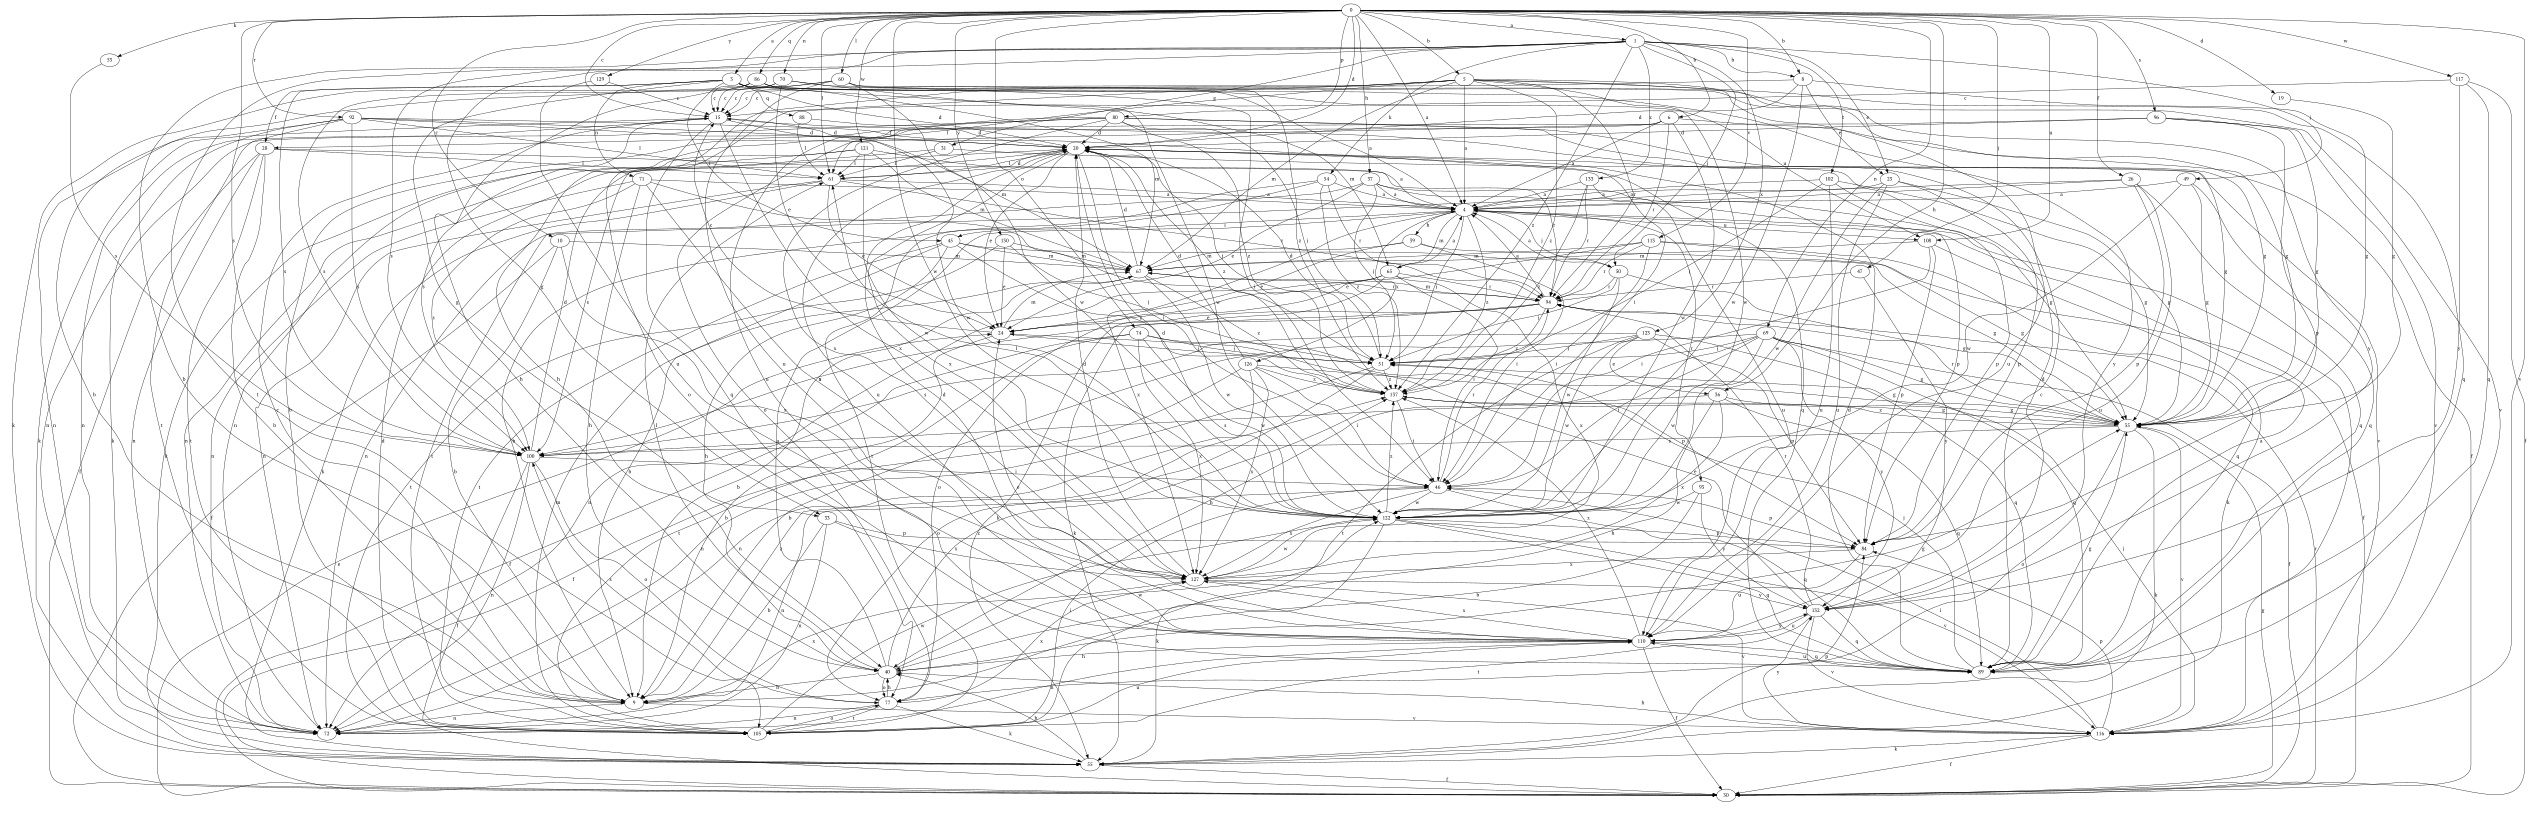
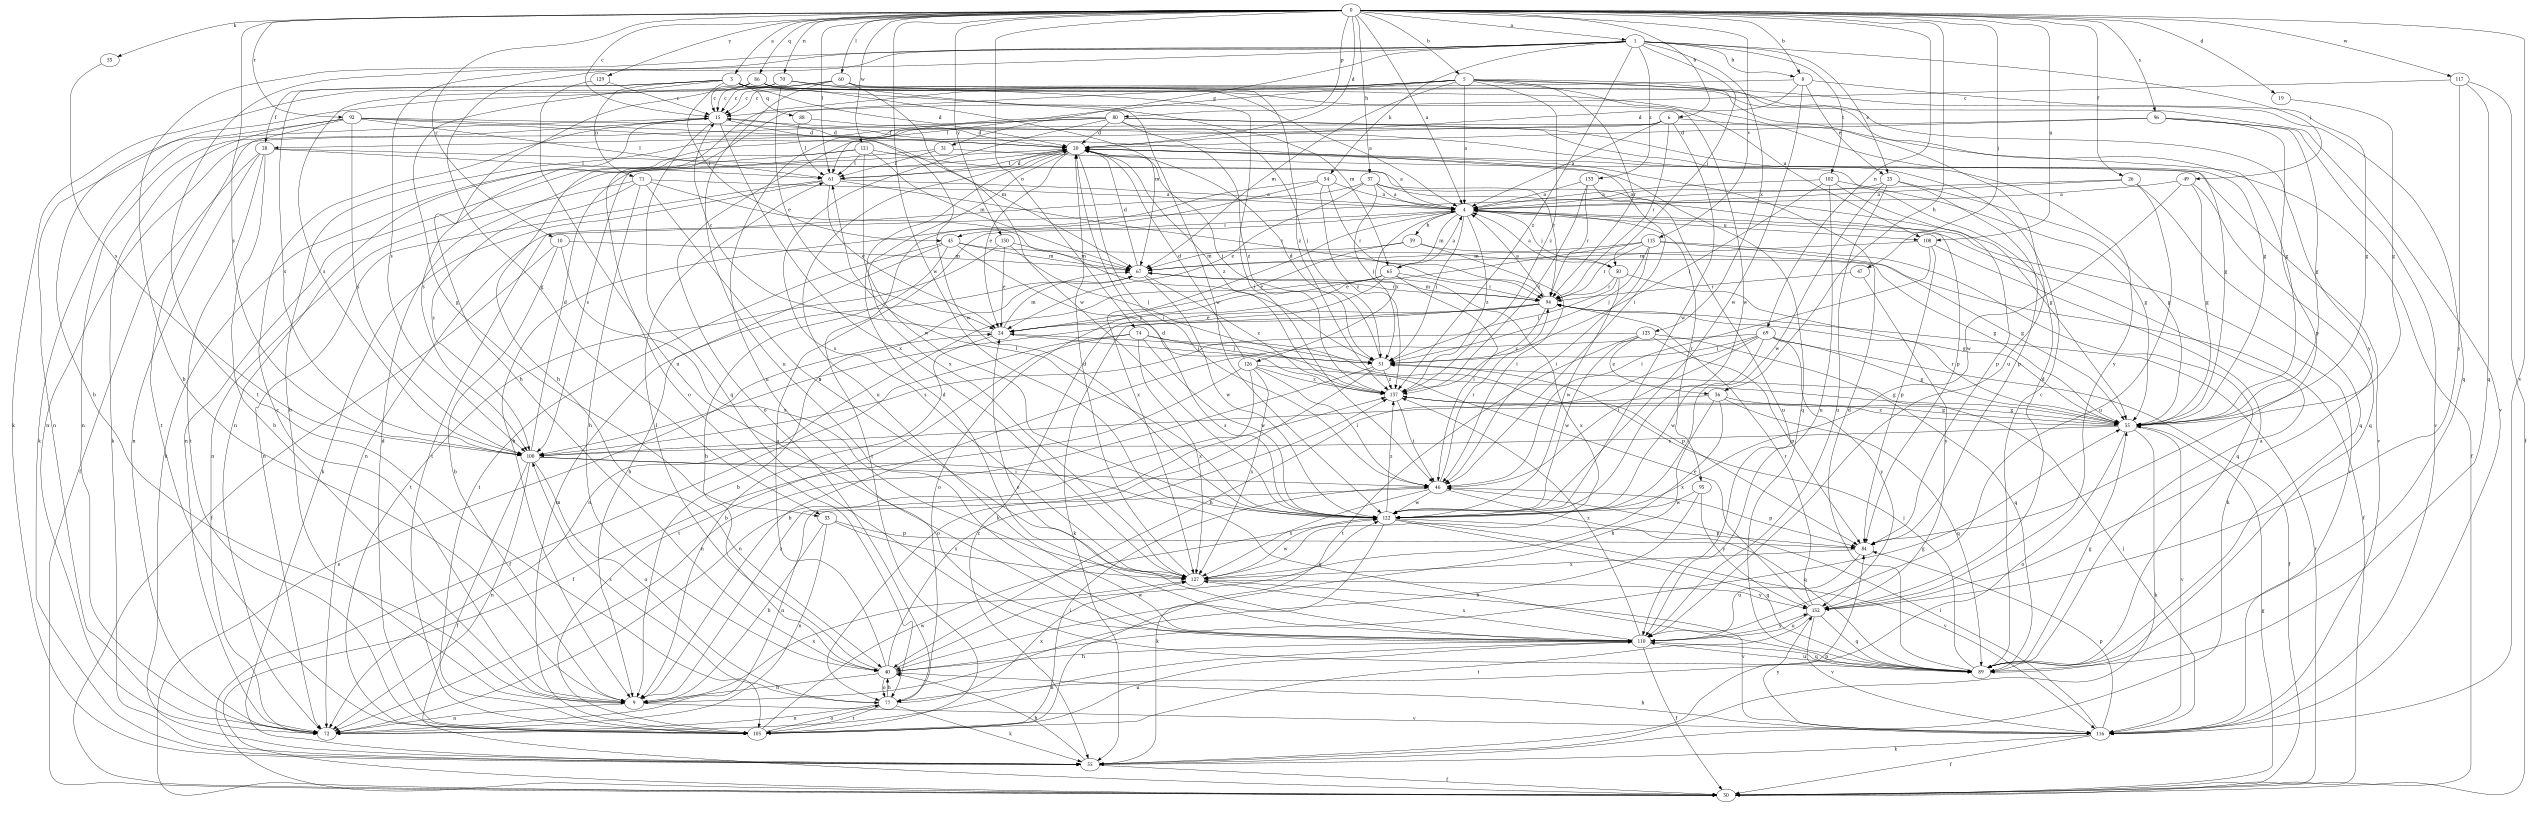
edge "123" -> "51": now "113" -> "51"
edge "26" -> "84": removed, label "p"
edge "69" -> "89": now "100" -> "89"
